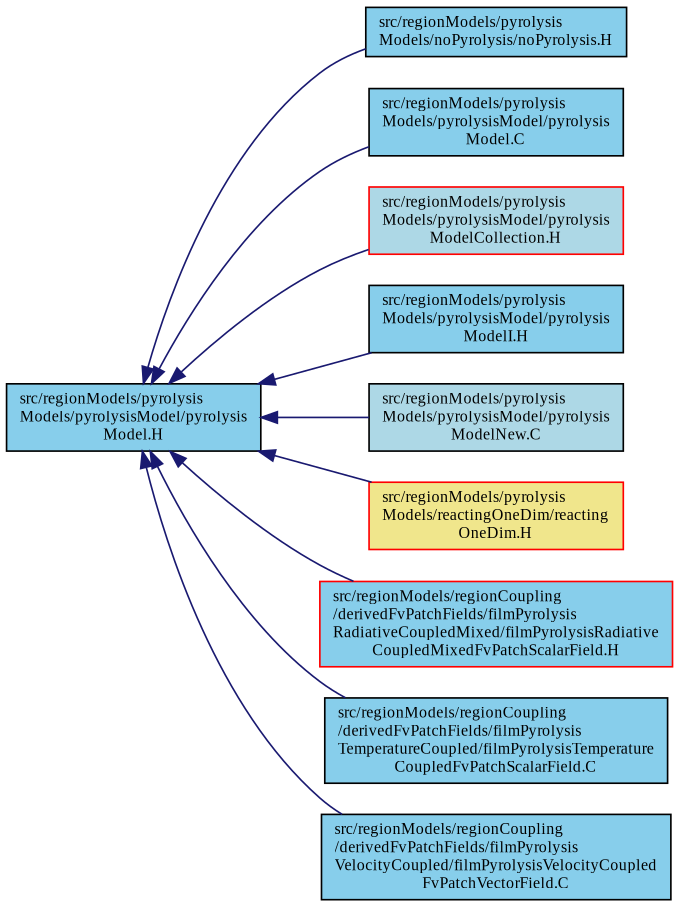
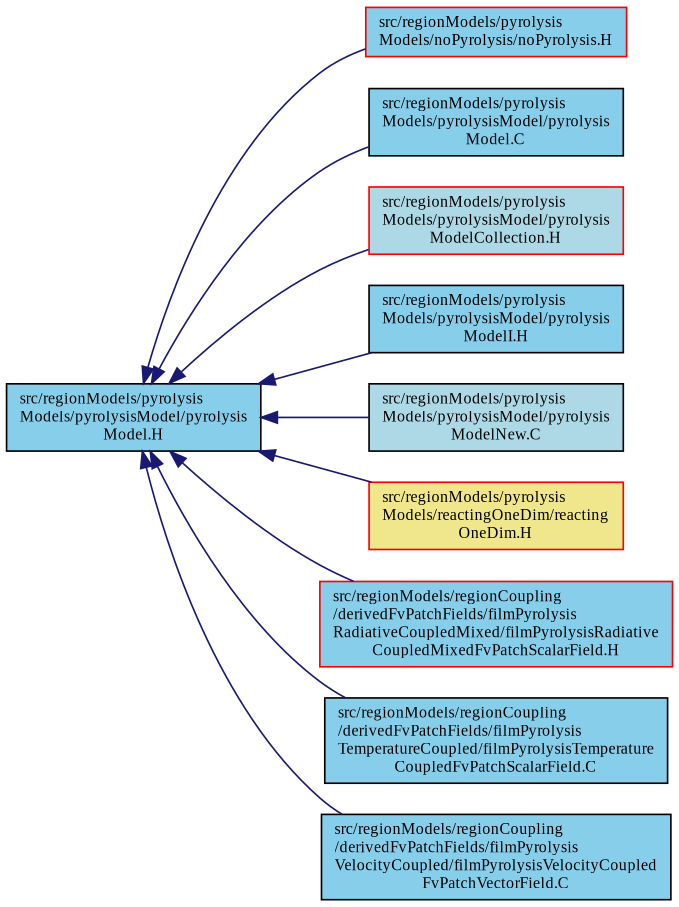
node "src/regionModels/pyrolysis Models/noPyrolysis/noPyrolysis.H": color black -> red
